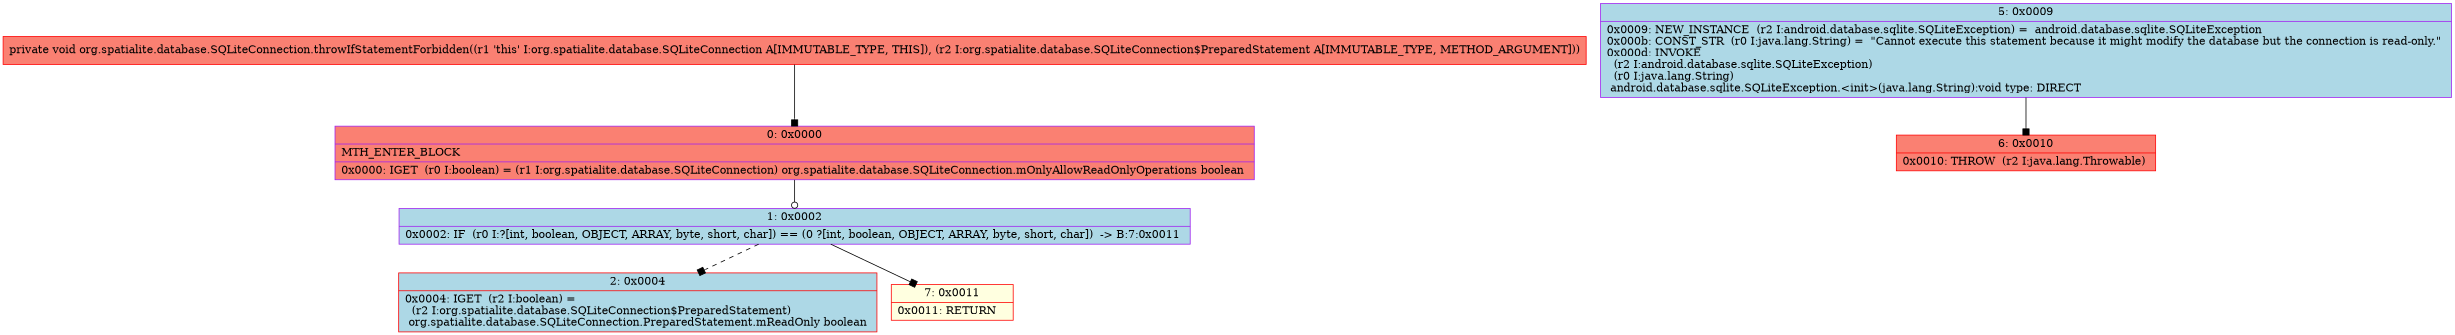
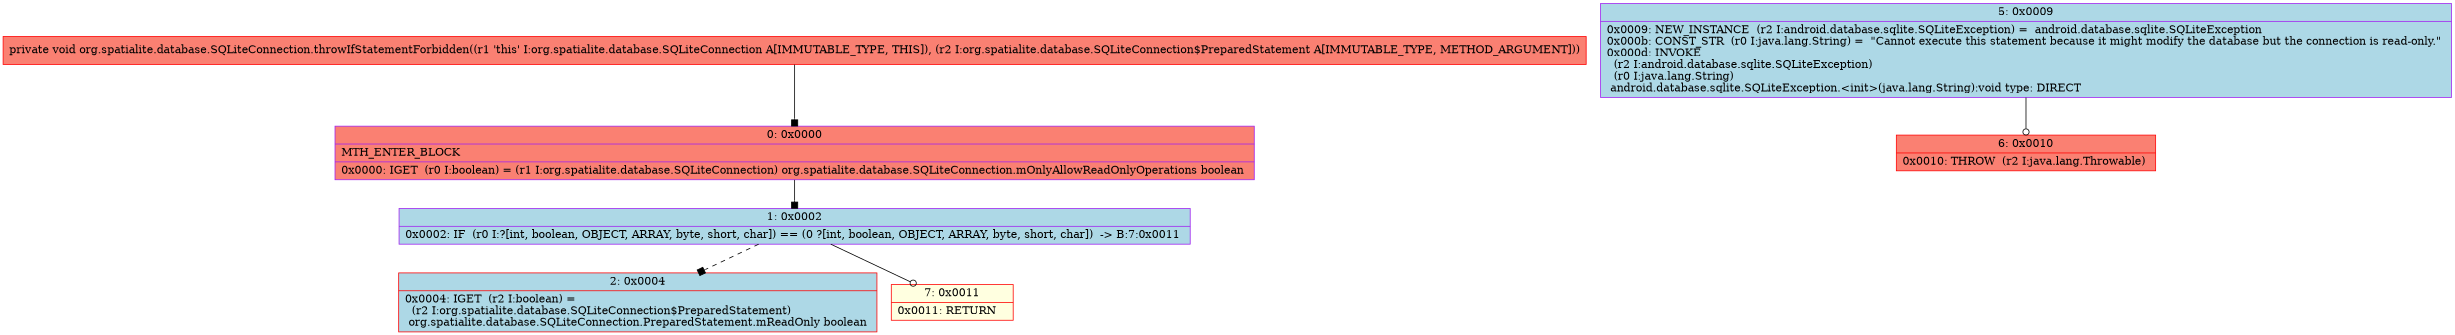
edge "5: 0x0009" -> "6: 0x0010": arrowhead box -> odot
edge "0: 0x0000" -> "1: 0x0002": arrowhead odot -> box
edge "1: 0x0002" -> "7: 0x0011": arrowhead box -> odot
